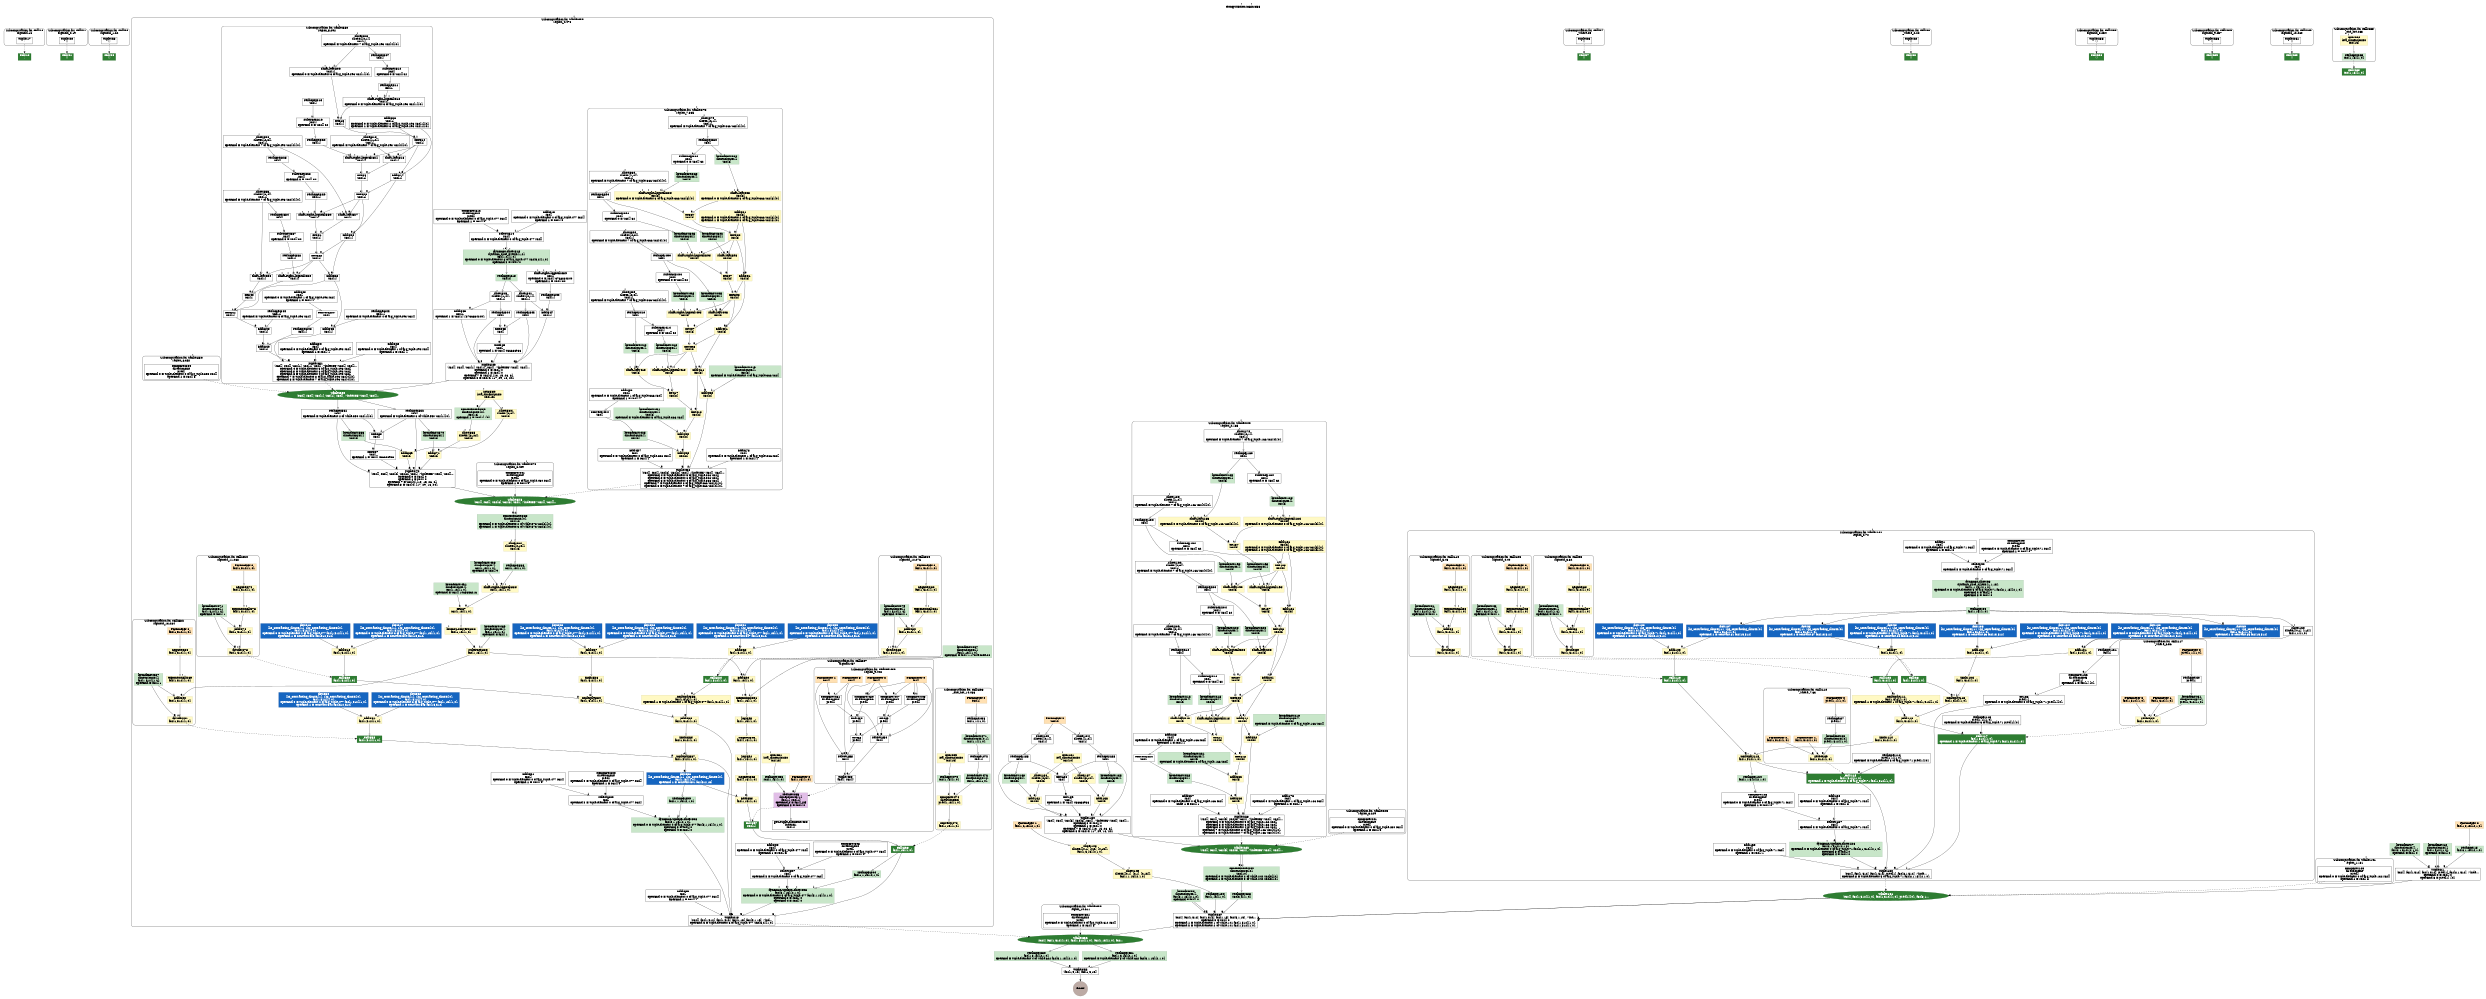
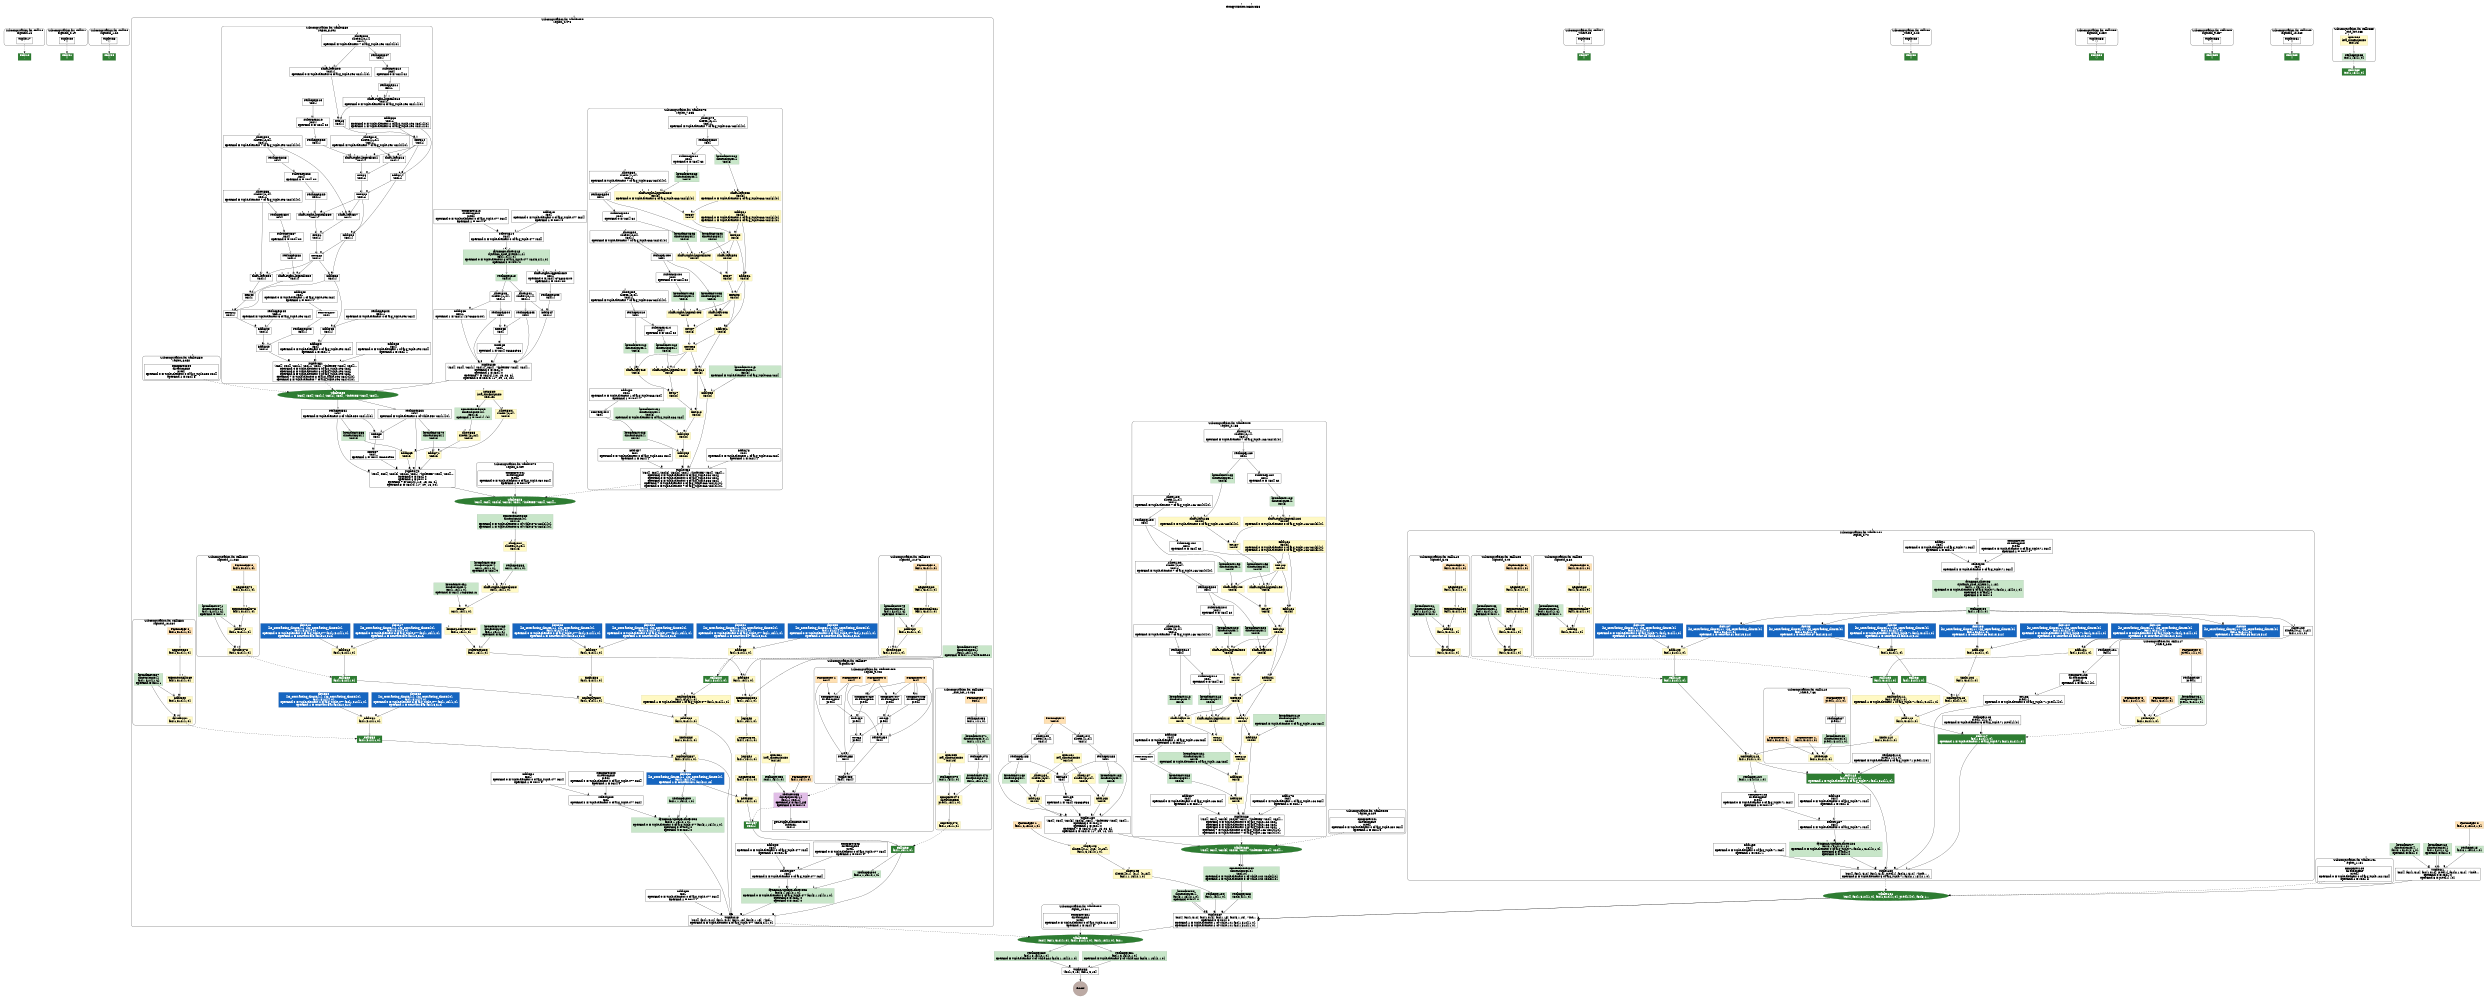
edge "add.343" -> "tuple.351": now "add.343" -> "add.350"
node "divide.39": removed
edge "subtract.589" -> "add.290": now "exponential.289" -> "add.290"
node "add.227": text "inde 1" -> "operand 1"
